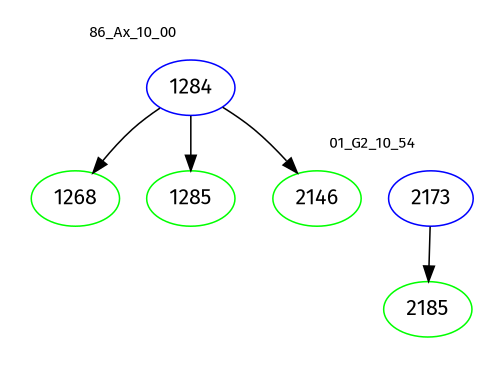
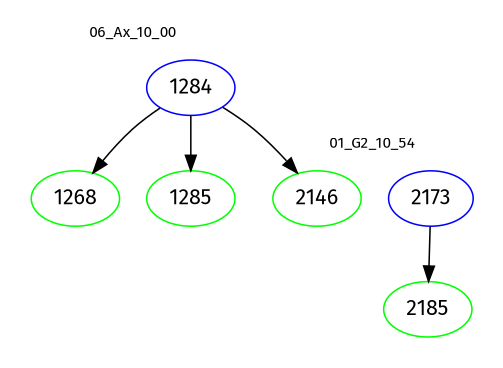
cluster "86_Ax_10_00": label "86_Ax_10_00" -> "06_Ax_10_00"
